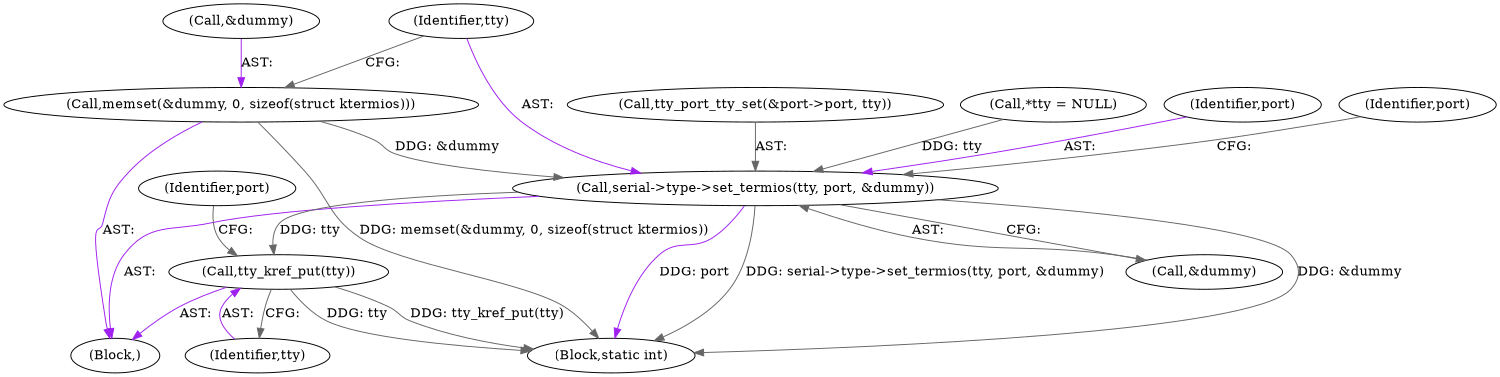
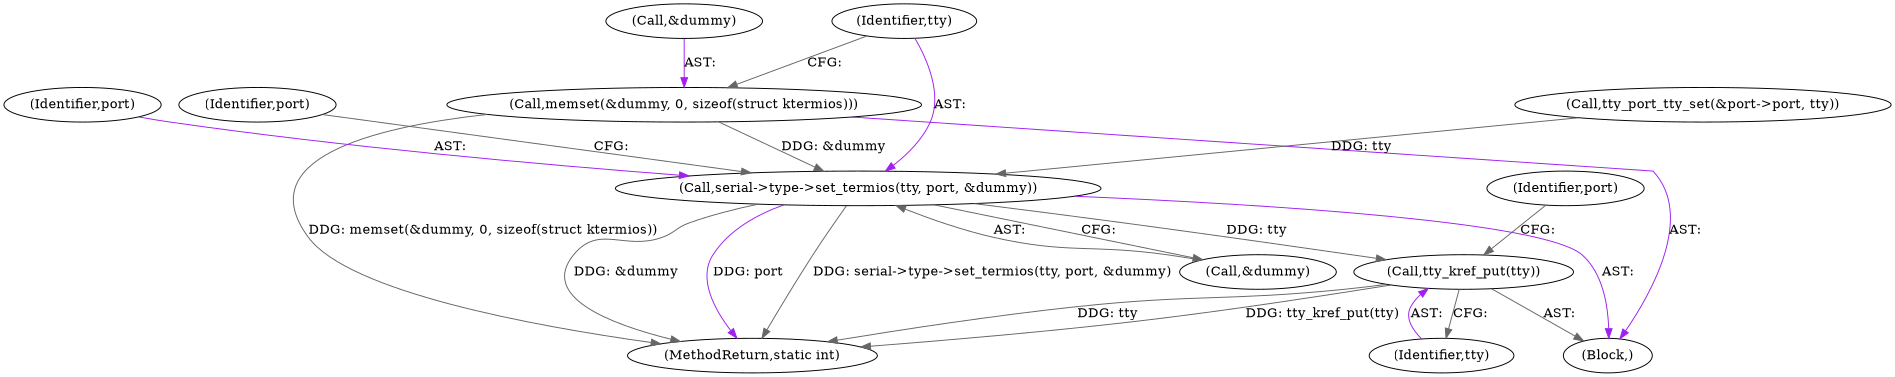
node "(Call,*tty = NULL)": removed
edge "(Call,tty_port_tty_set(&port->port, tty))" -> "(Call,serial->type->set_termios(tty, port, &dummy))": label "AST: " -> "DDG: tty"
edge "(Call,tty_kref_put(tty))" -> "(Block,)": color purple -> gray40
node "(Block,static int)": label "(Block,static int)" -> "(MethodReturn,static int)"
